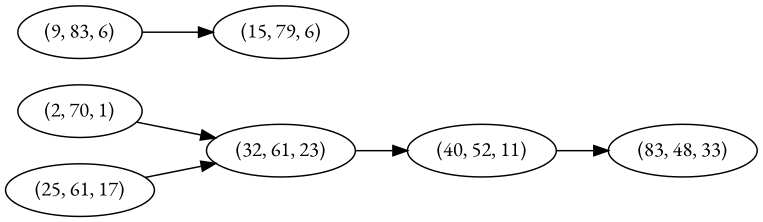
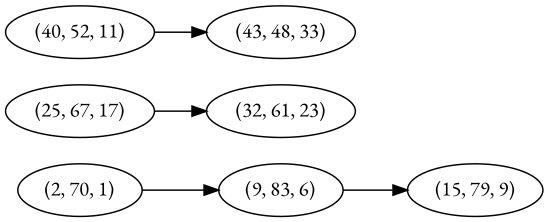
node "(15, 79, 6)": label "(15, 79, 6)" -> "(15, 79, 9)"
edge "(2, 70, 1)" -> "(32, 61, 23)": now "(2, 70, 1)" -> "(9, 83, 6)"
edge "(32, 61, 23)" -> "(40, 52, 11)": removed
node "(83, 48, 33)": label "(83, 48, 33)" -> "(43, 48, 33)"
node "(25, 61, 17)": label "(25, 61, 17)" -> "(25, 67, 17)"
